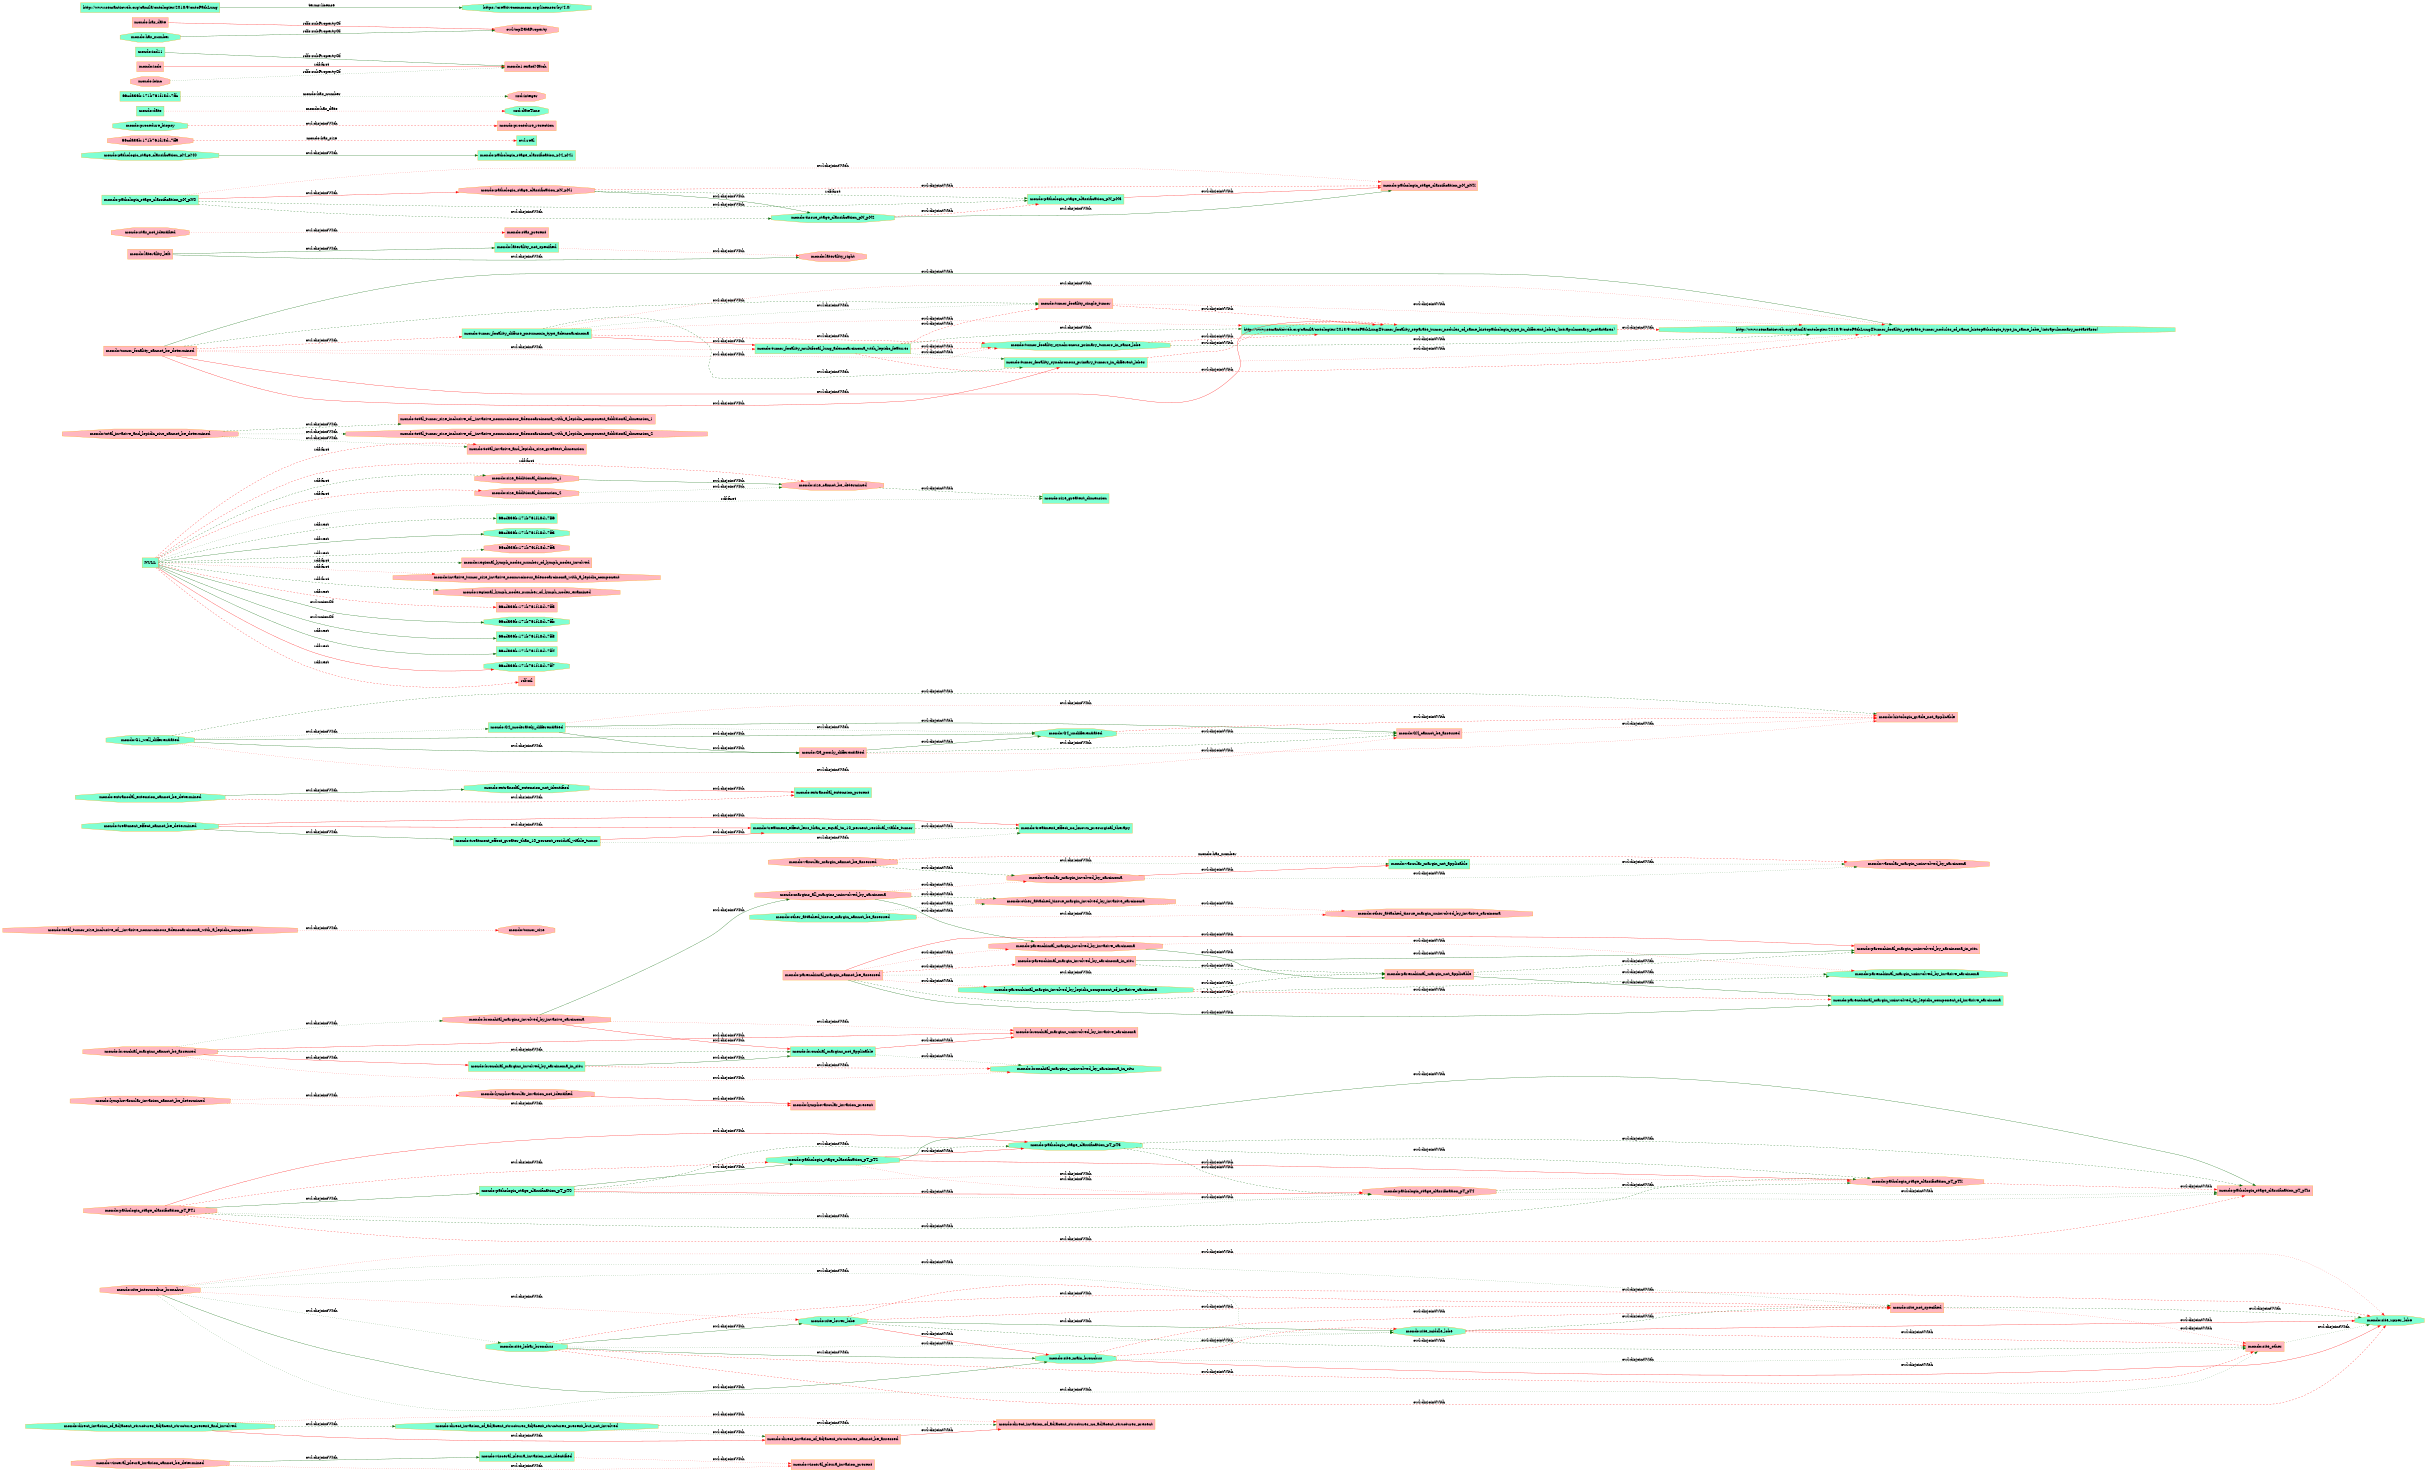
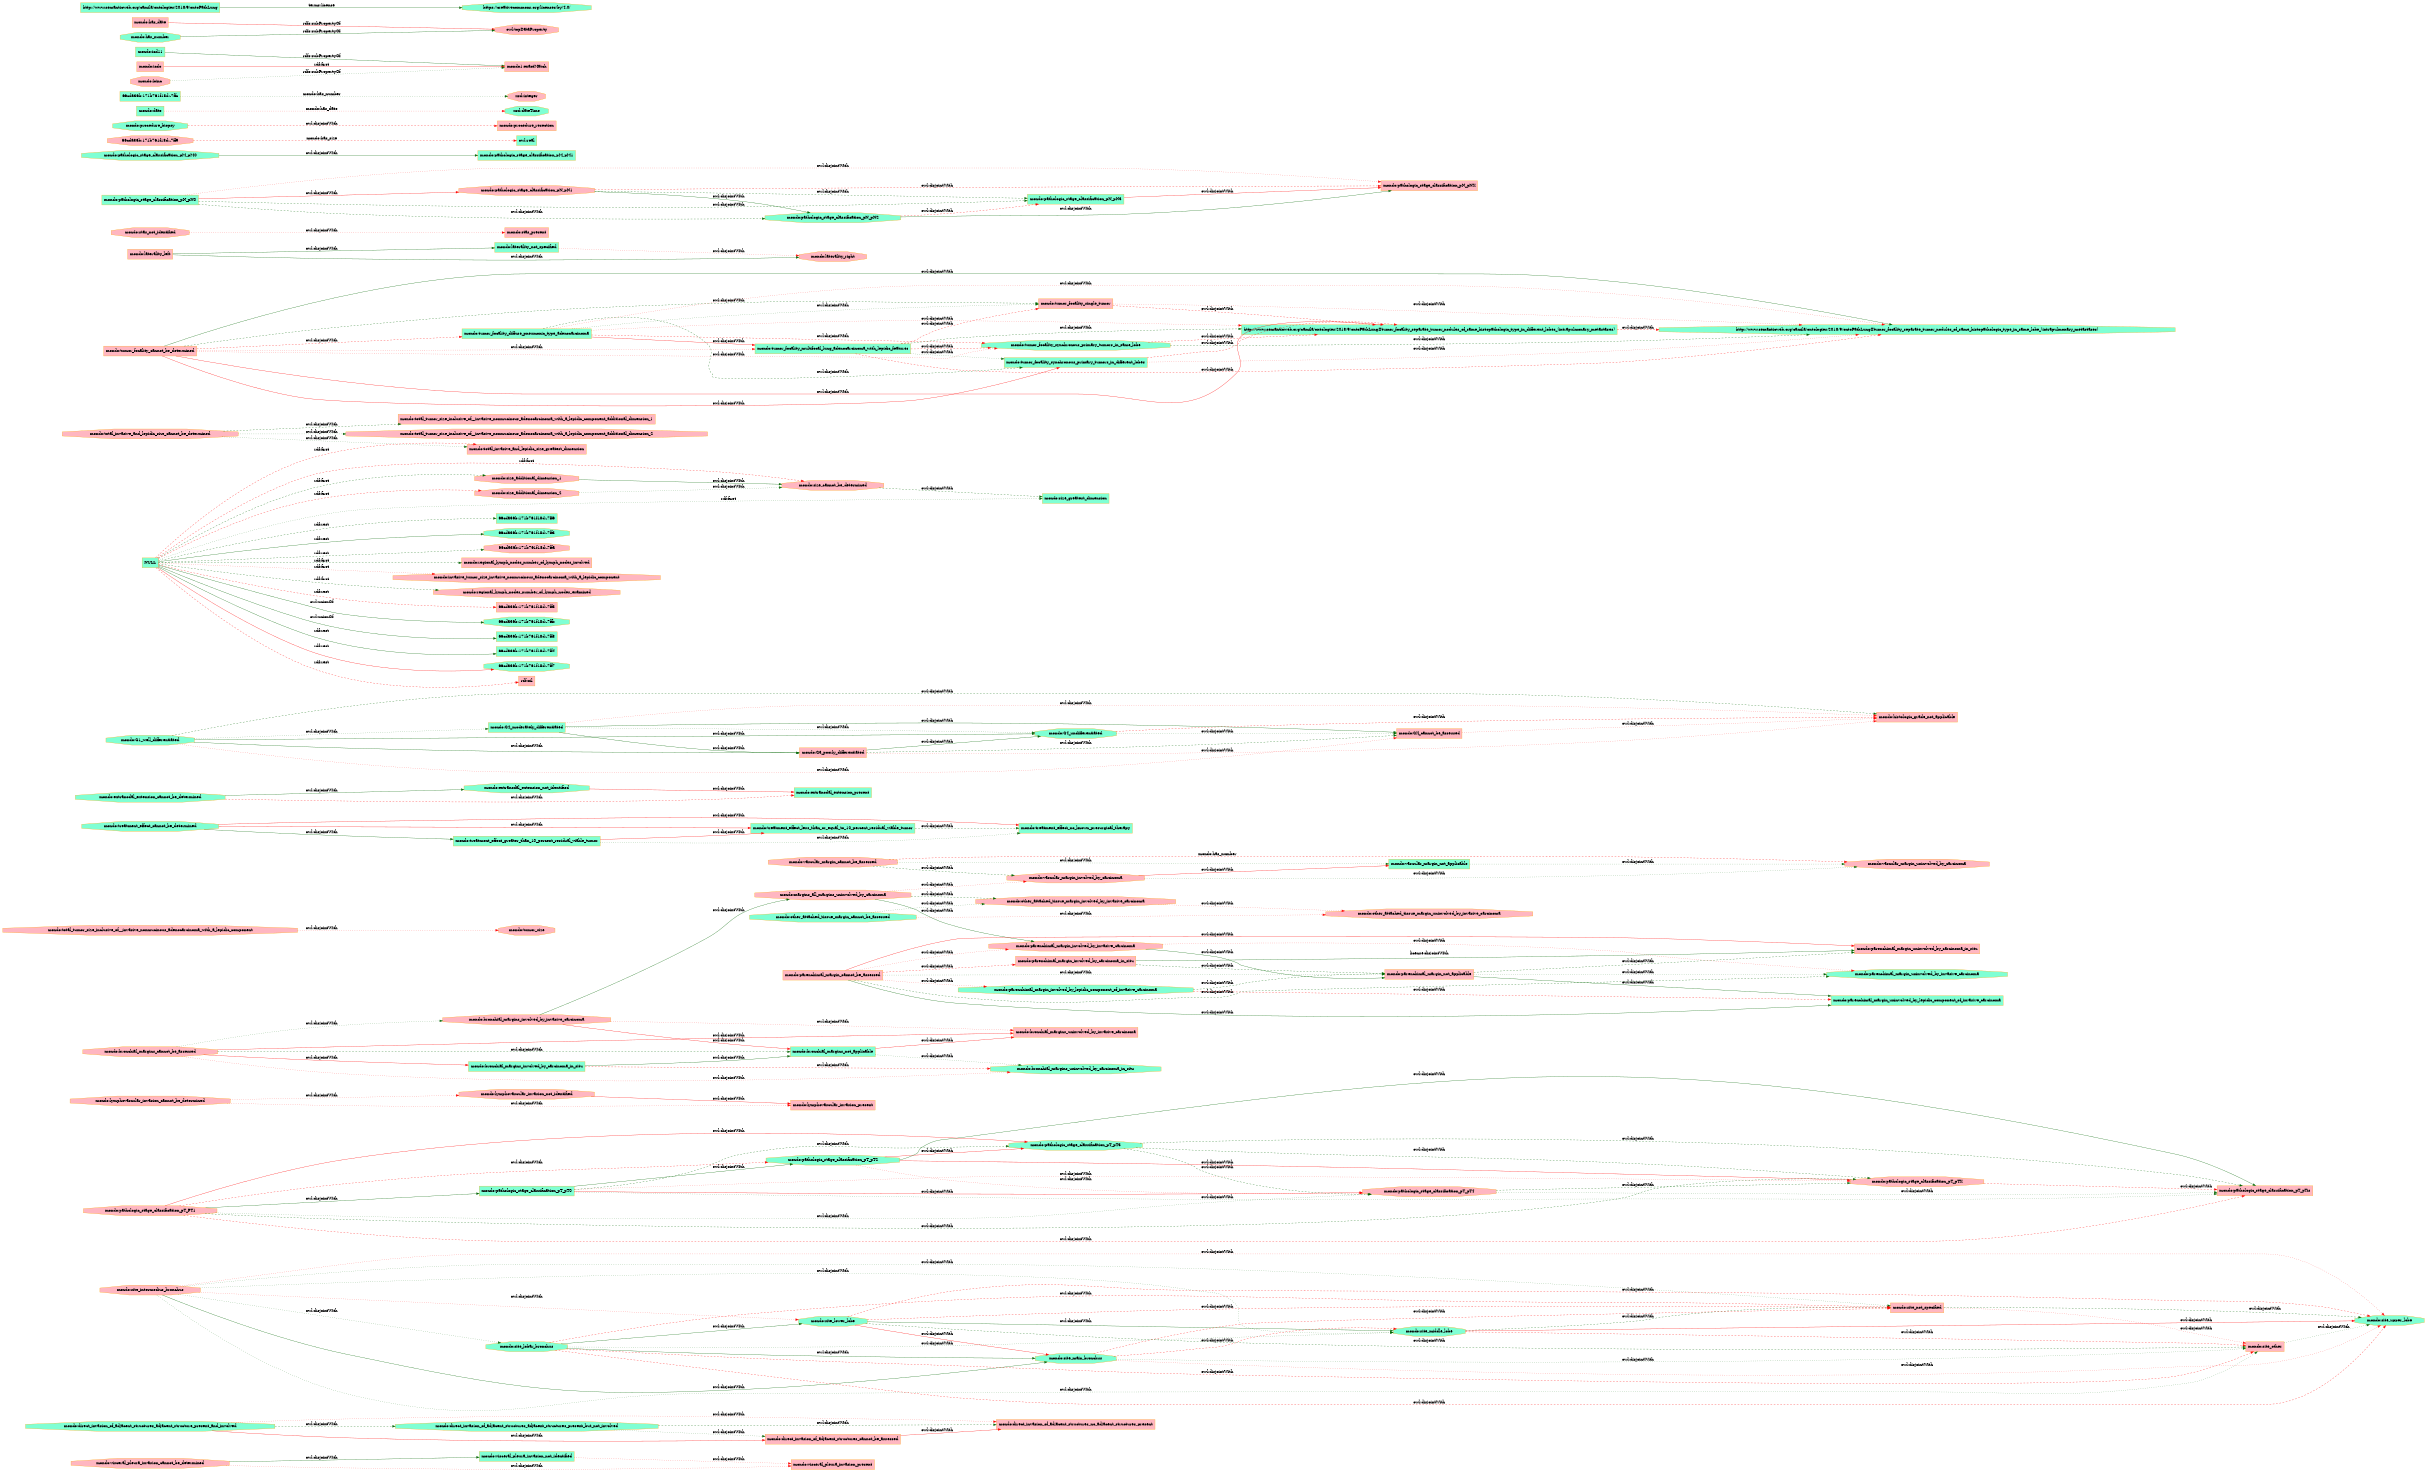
edge "mondo:pathologic_stage_classification_pN_pN1" -> "mondo:pathologic_stage_classification_pN_pN3": label "rdf:first" -> "owl:disjointWith"
node "mondo:tissue_stage_classification_pN_pN2": label "mondo:tissue_stage_classification_pN_pN2" -> "mondo:pathologic_stage_classification_pN_pN2"
edge "mondo:parenchimal_margin_involved_by_carcinoma_in_situ" -> "mondo:parenchimal_margin_uninvolved_by_carcinoma_in_situ": label "owl:disjointWith" -> "license:disjointWith"
edge "mondo:site_main_bronchus" -> "mondo:site_upper_lobe": style solid -> dotted
